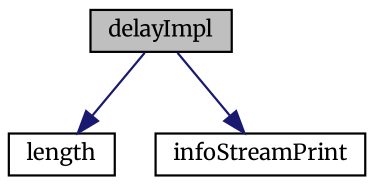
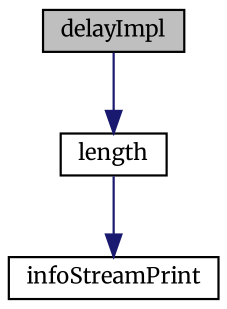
edge "delayImpl" -> "infoStreamPrint": now "length" -> "infoStreamPrint"
